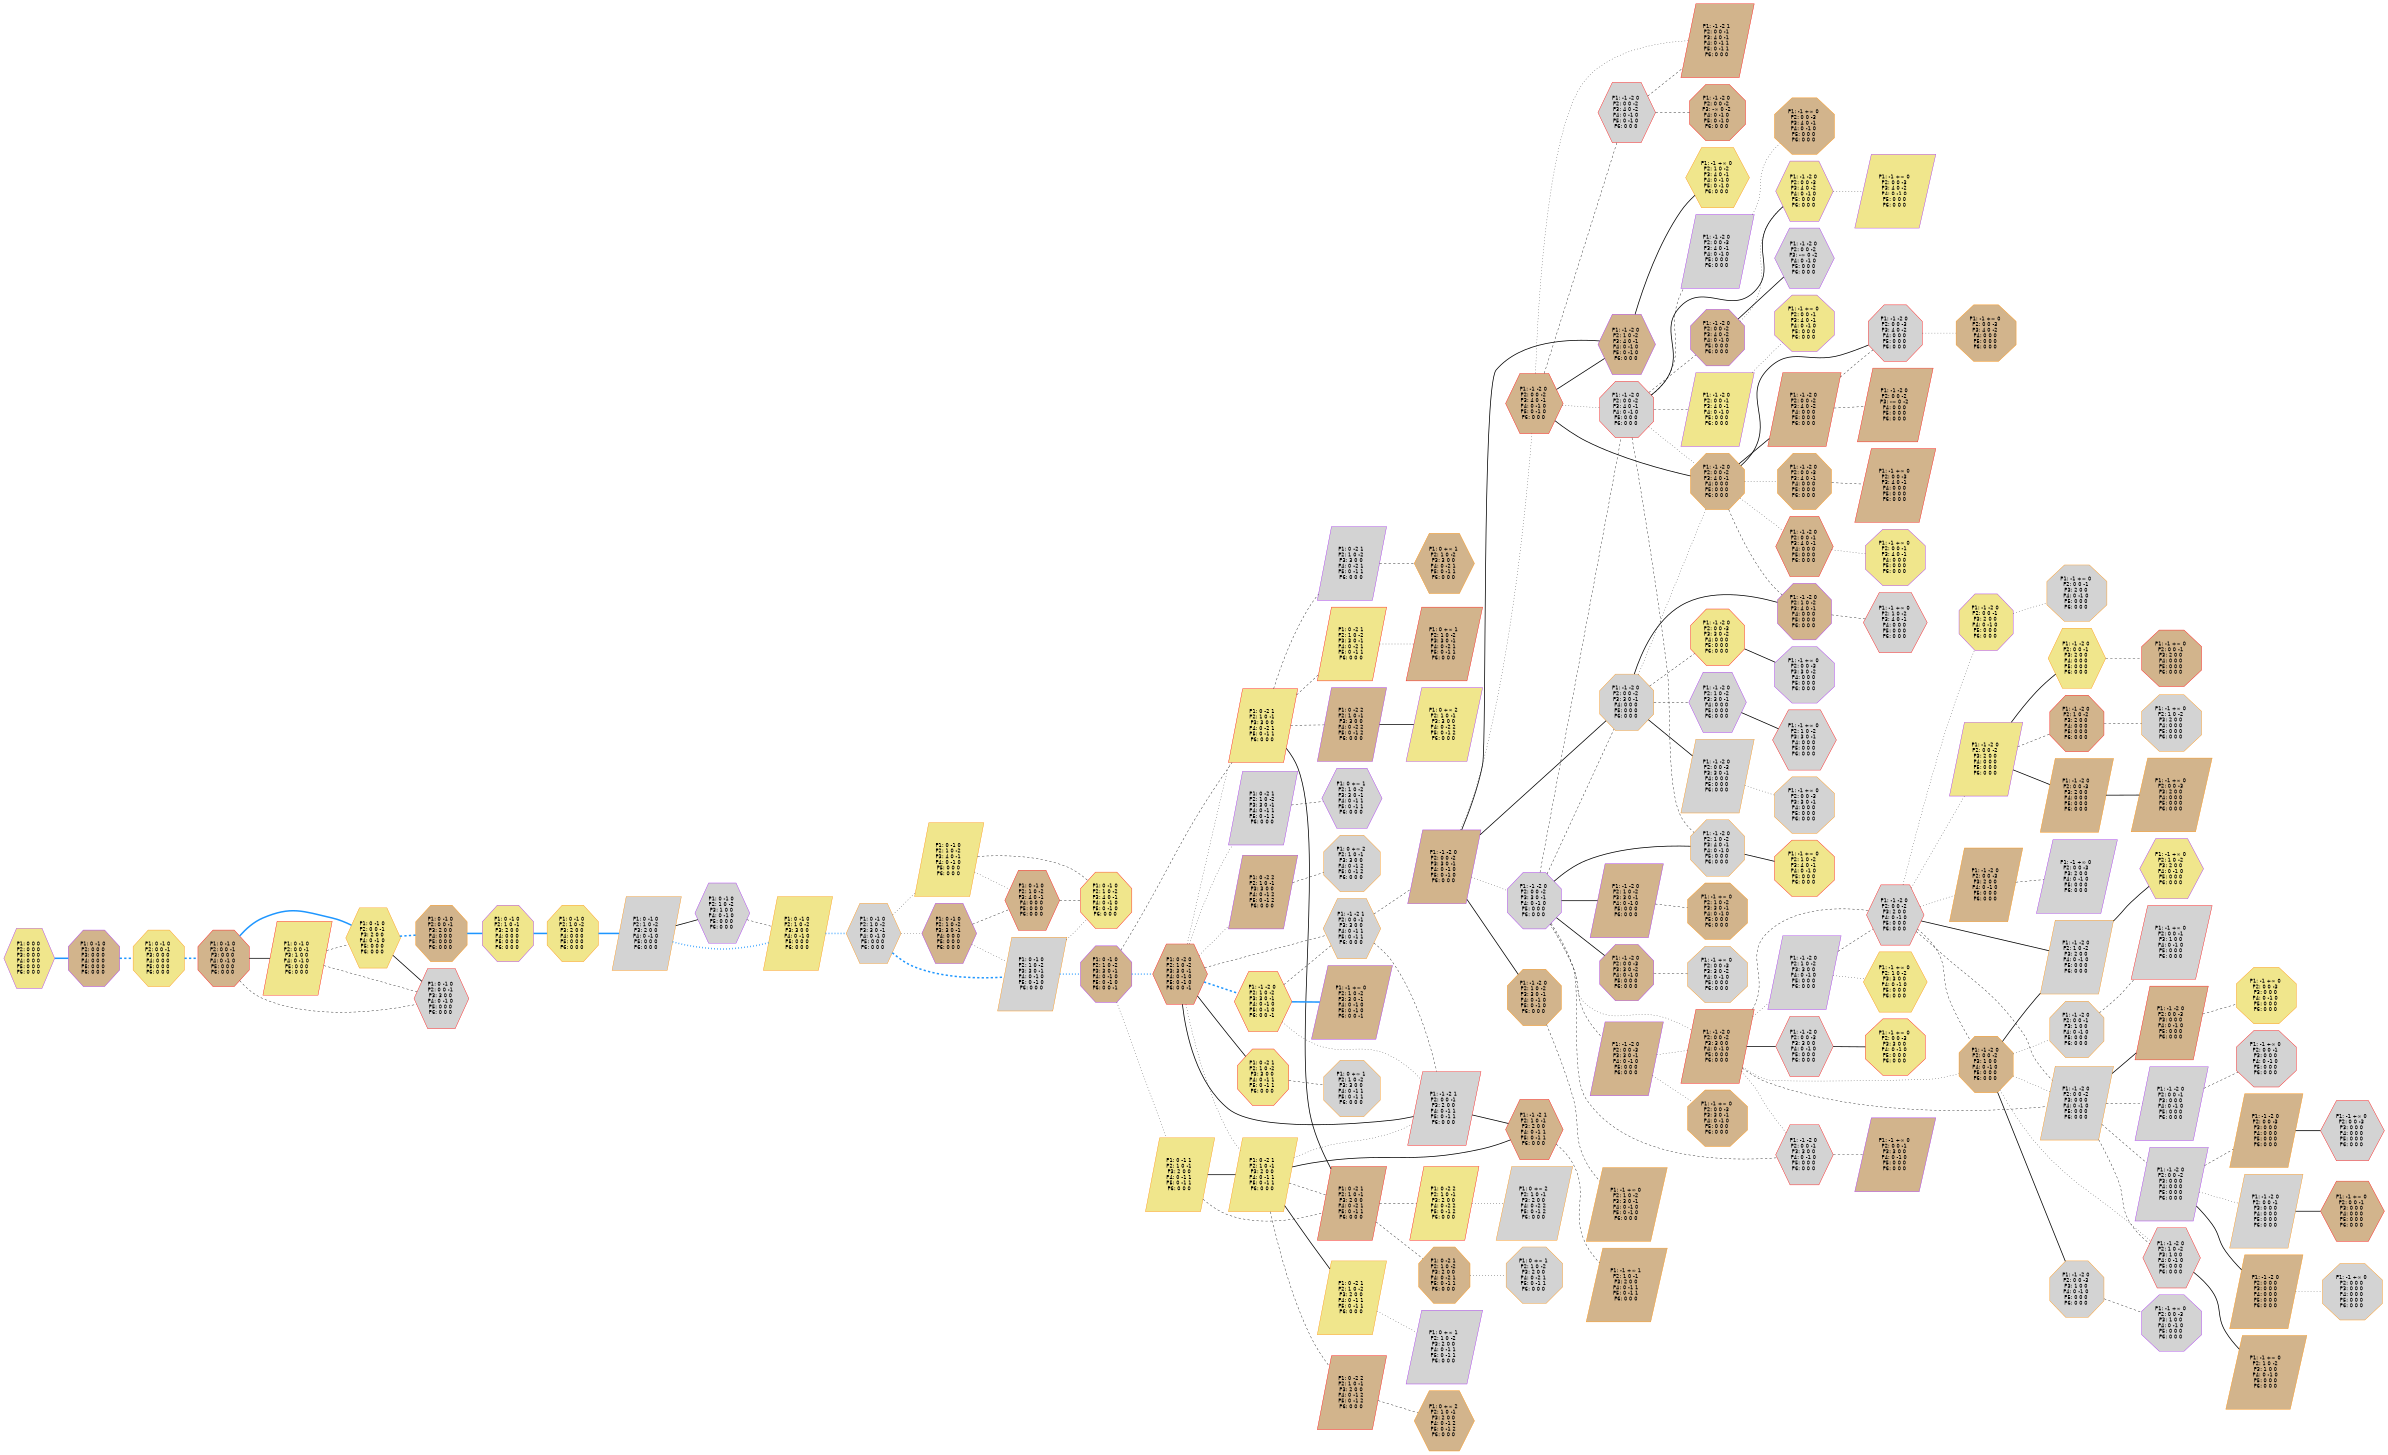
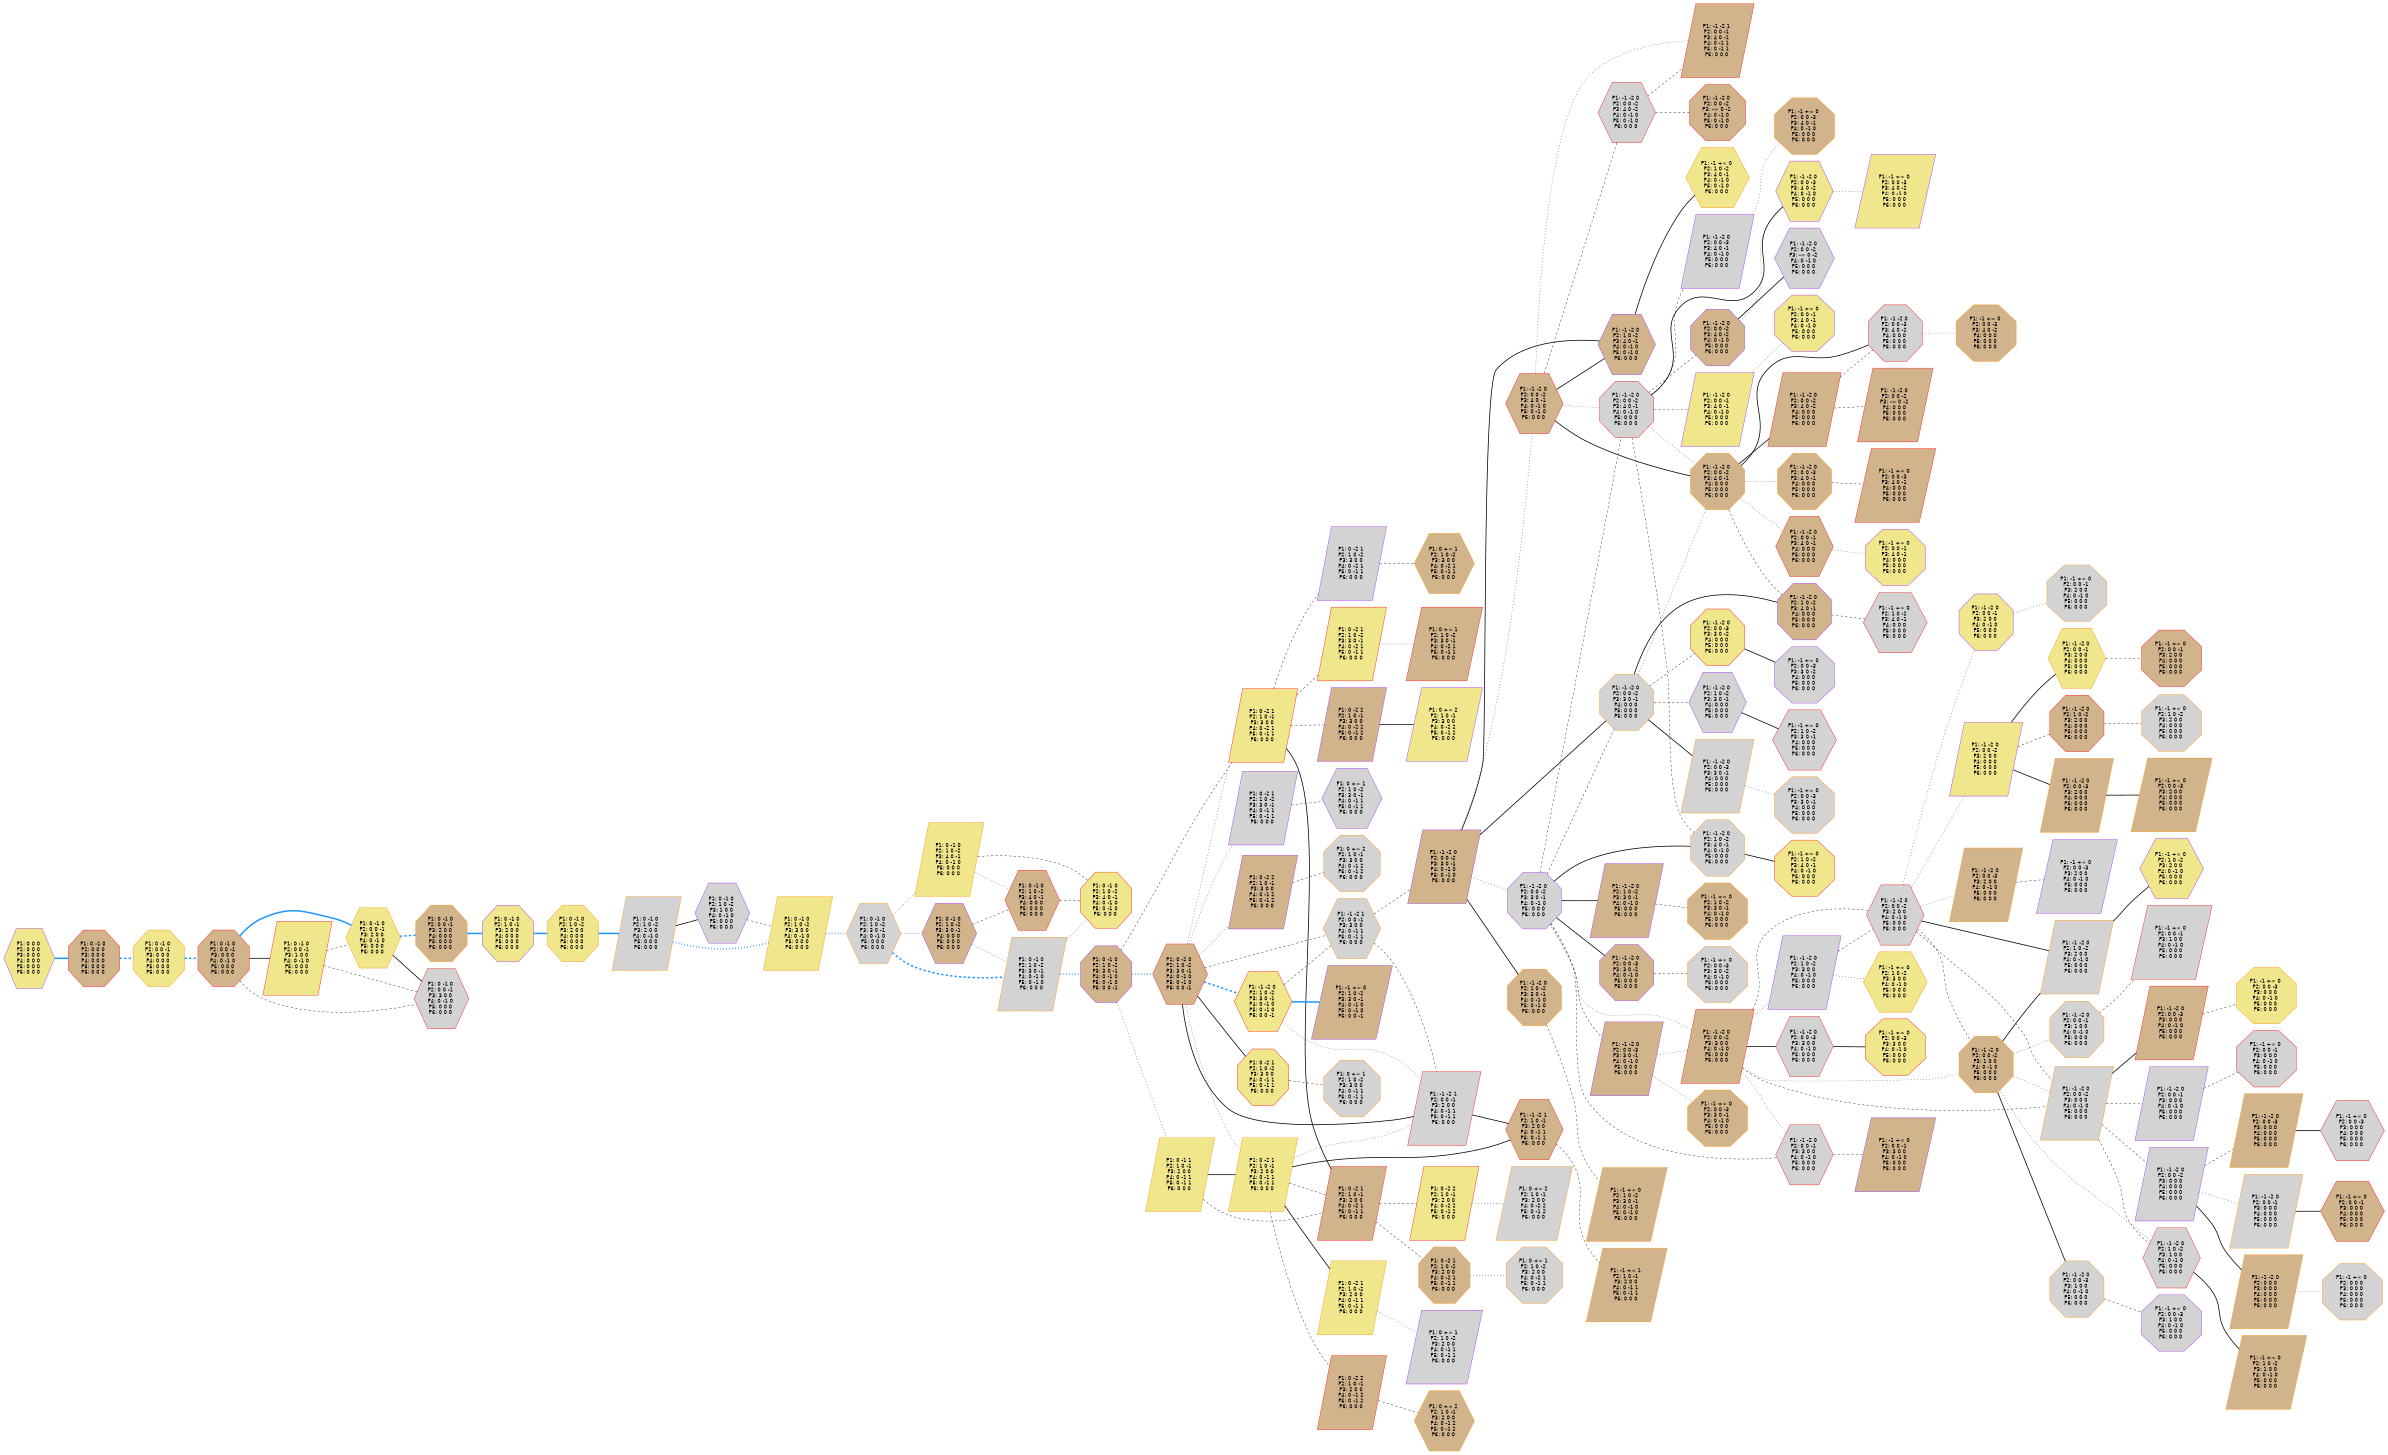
node "P1: 0 -1 0 P2: 0 0 0 P3: 0 0 0 P4: 0 0 0 P5: 0 0 0 P6: 0 0 0": color purple -> red
